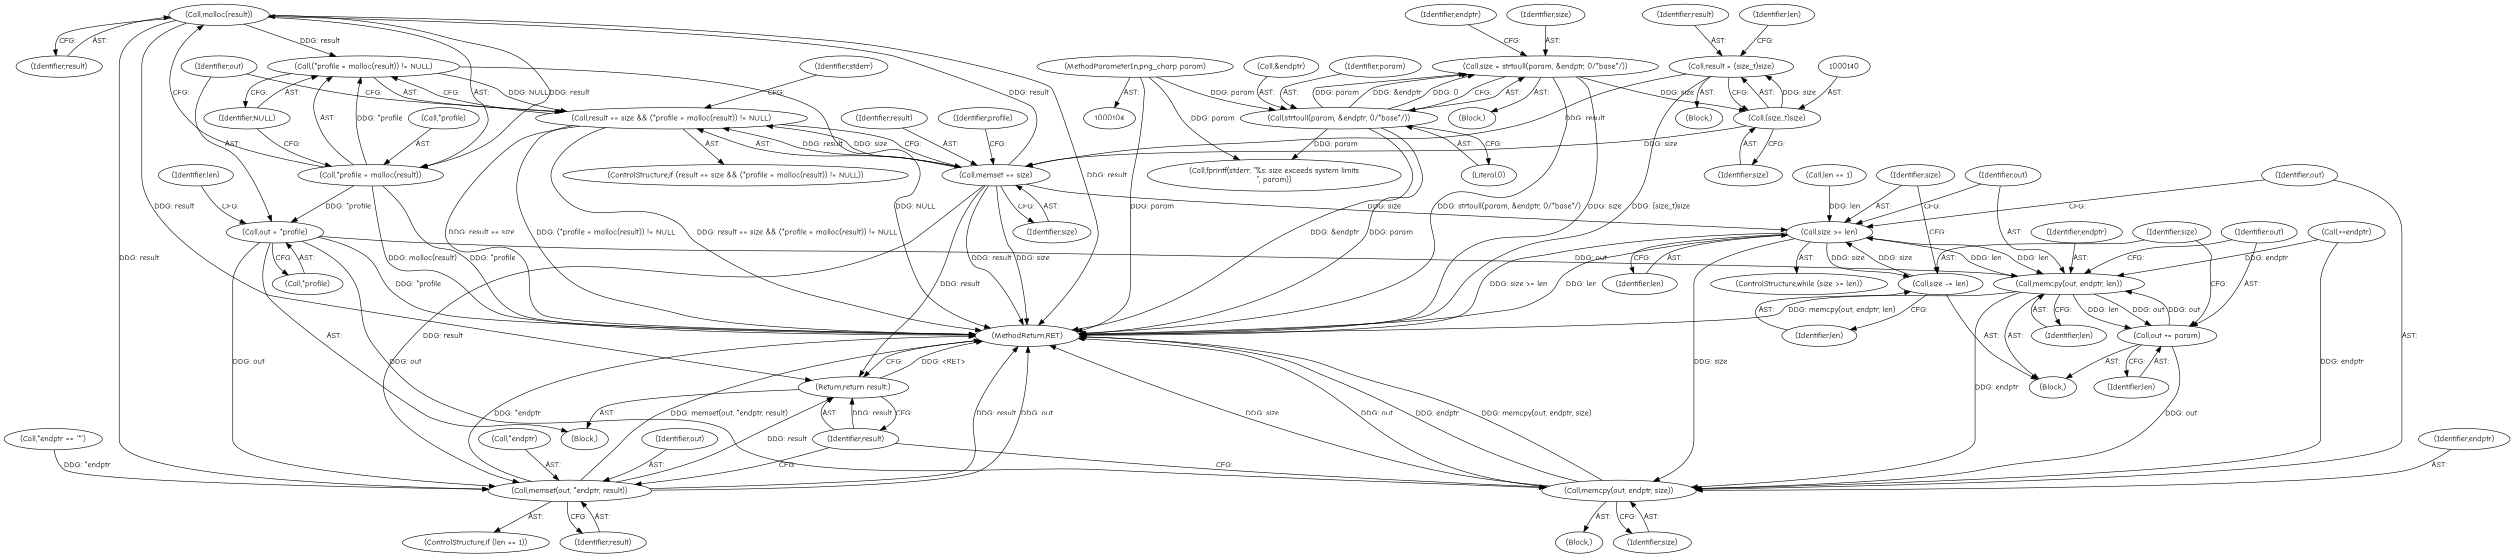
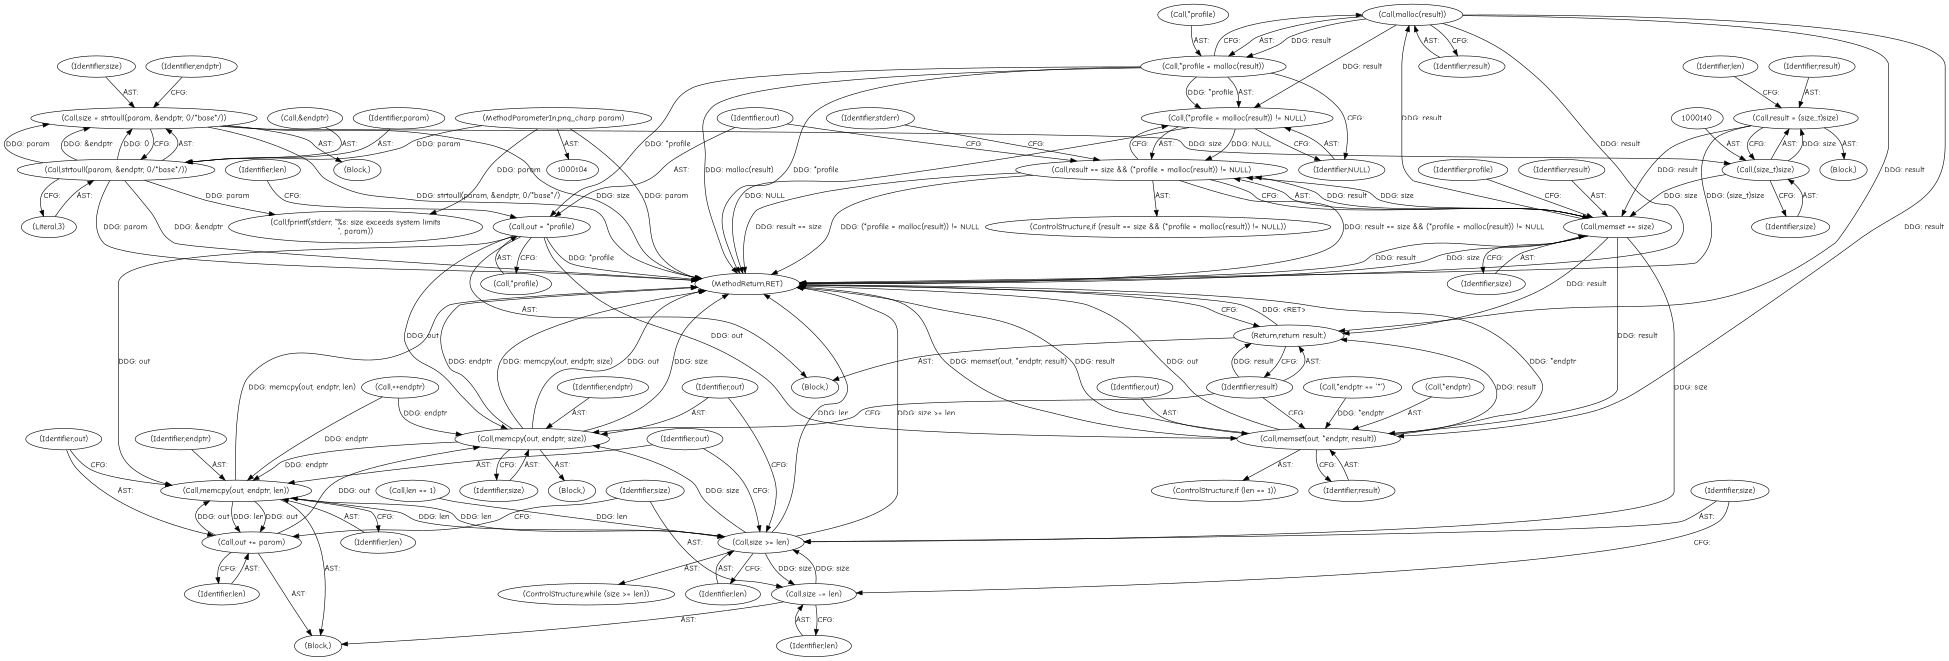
edge "(Identifier,NULL)" -> "(Call,*profile = malloc(result))": reversed
node "(Literal,0)": label "(Literal,0)" -> "(Literal,3)"
edge "(Call,memcpy(out, endptr, len))" -> "(Call,memcpy(out, endptr, size))": reversed
